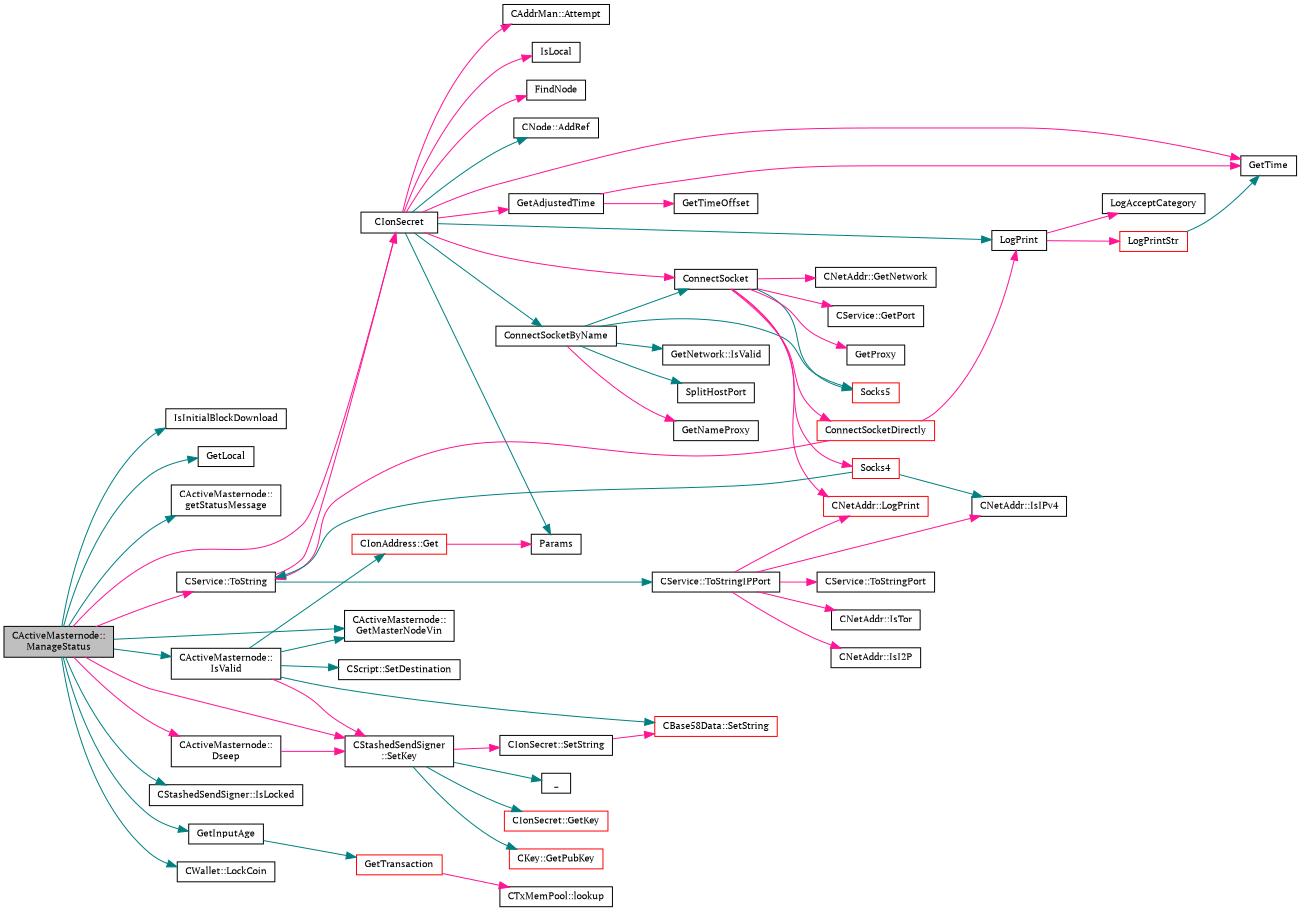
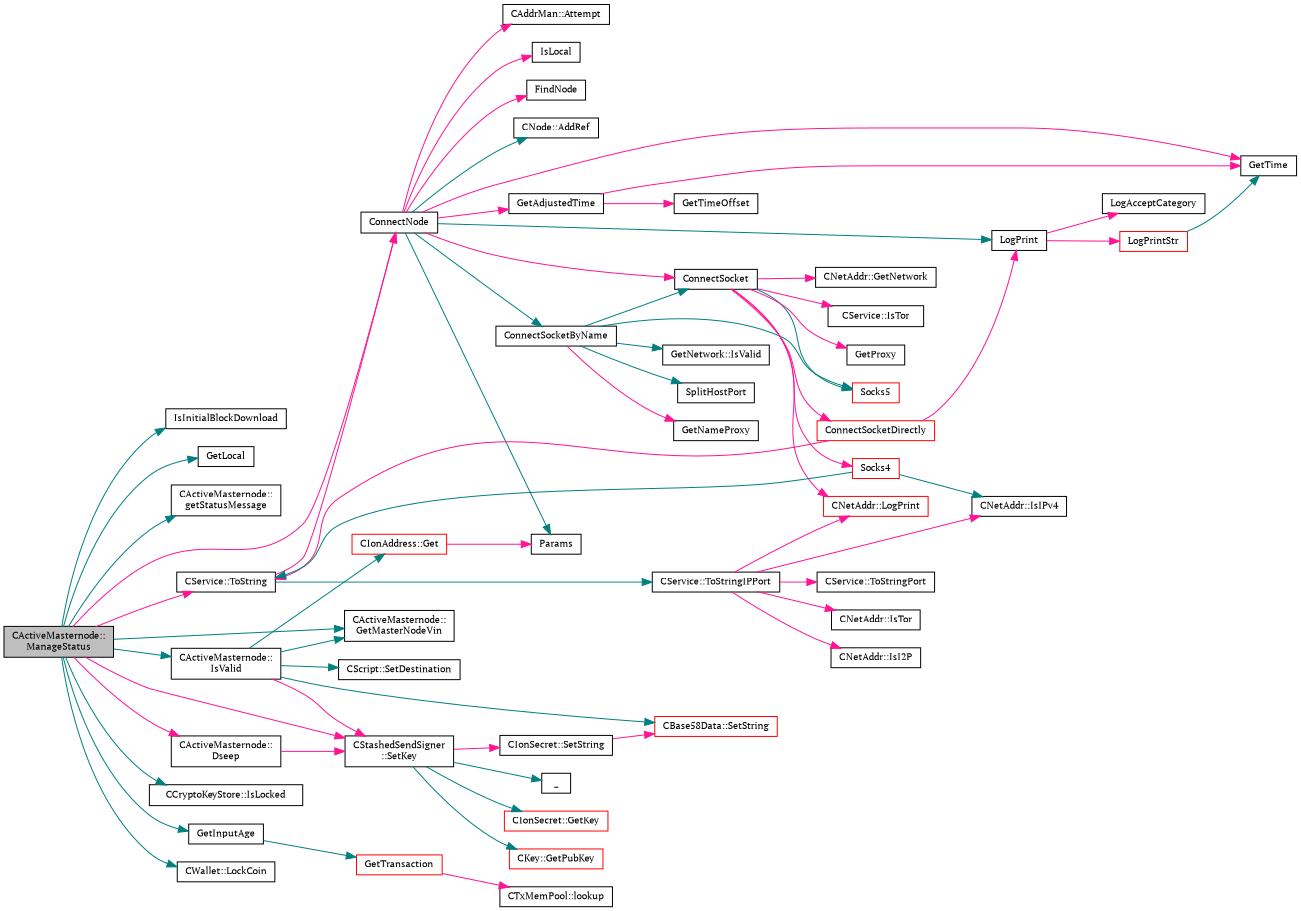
node "CIonSecret": label "CIonSecret" -> "ConnectNode"
node "CService::GetPort": label "CService::GetPort" -> "CService::IsTor"
node "CStashedSendSigner::IsLocked": label "CStashedSendSigner::IsLocked" -> "CCryptoKeyStore::IsLocked"
